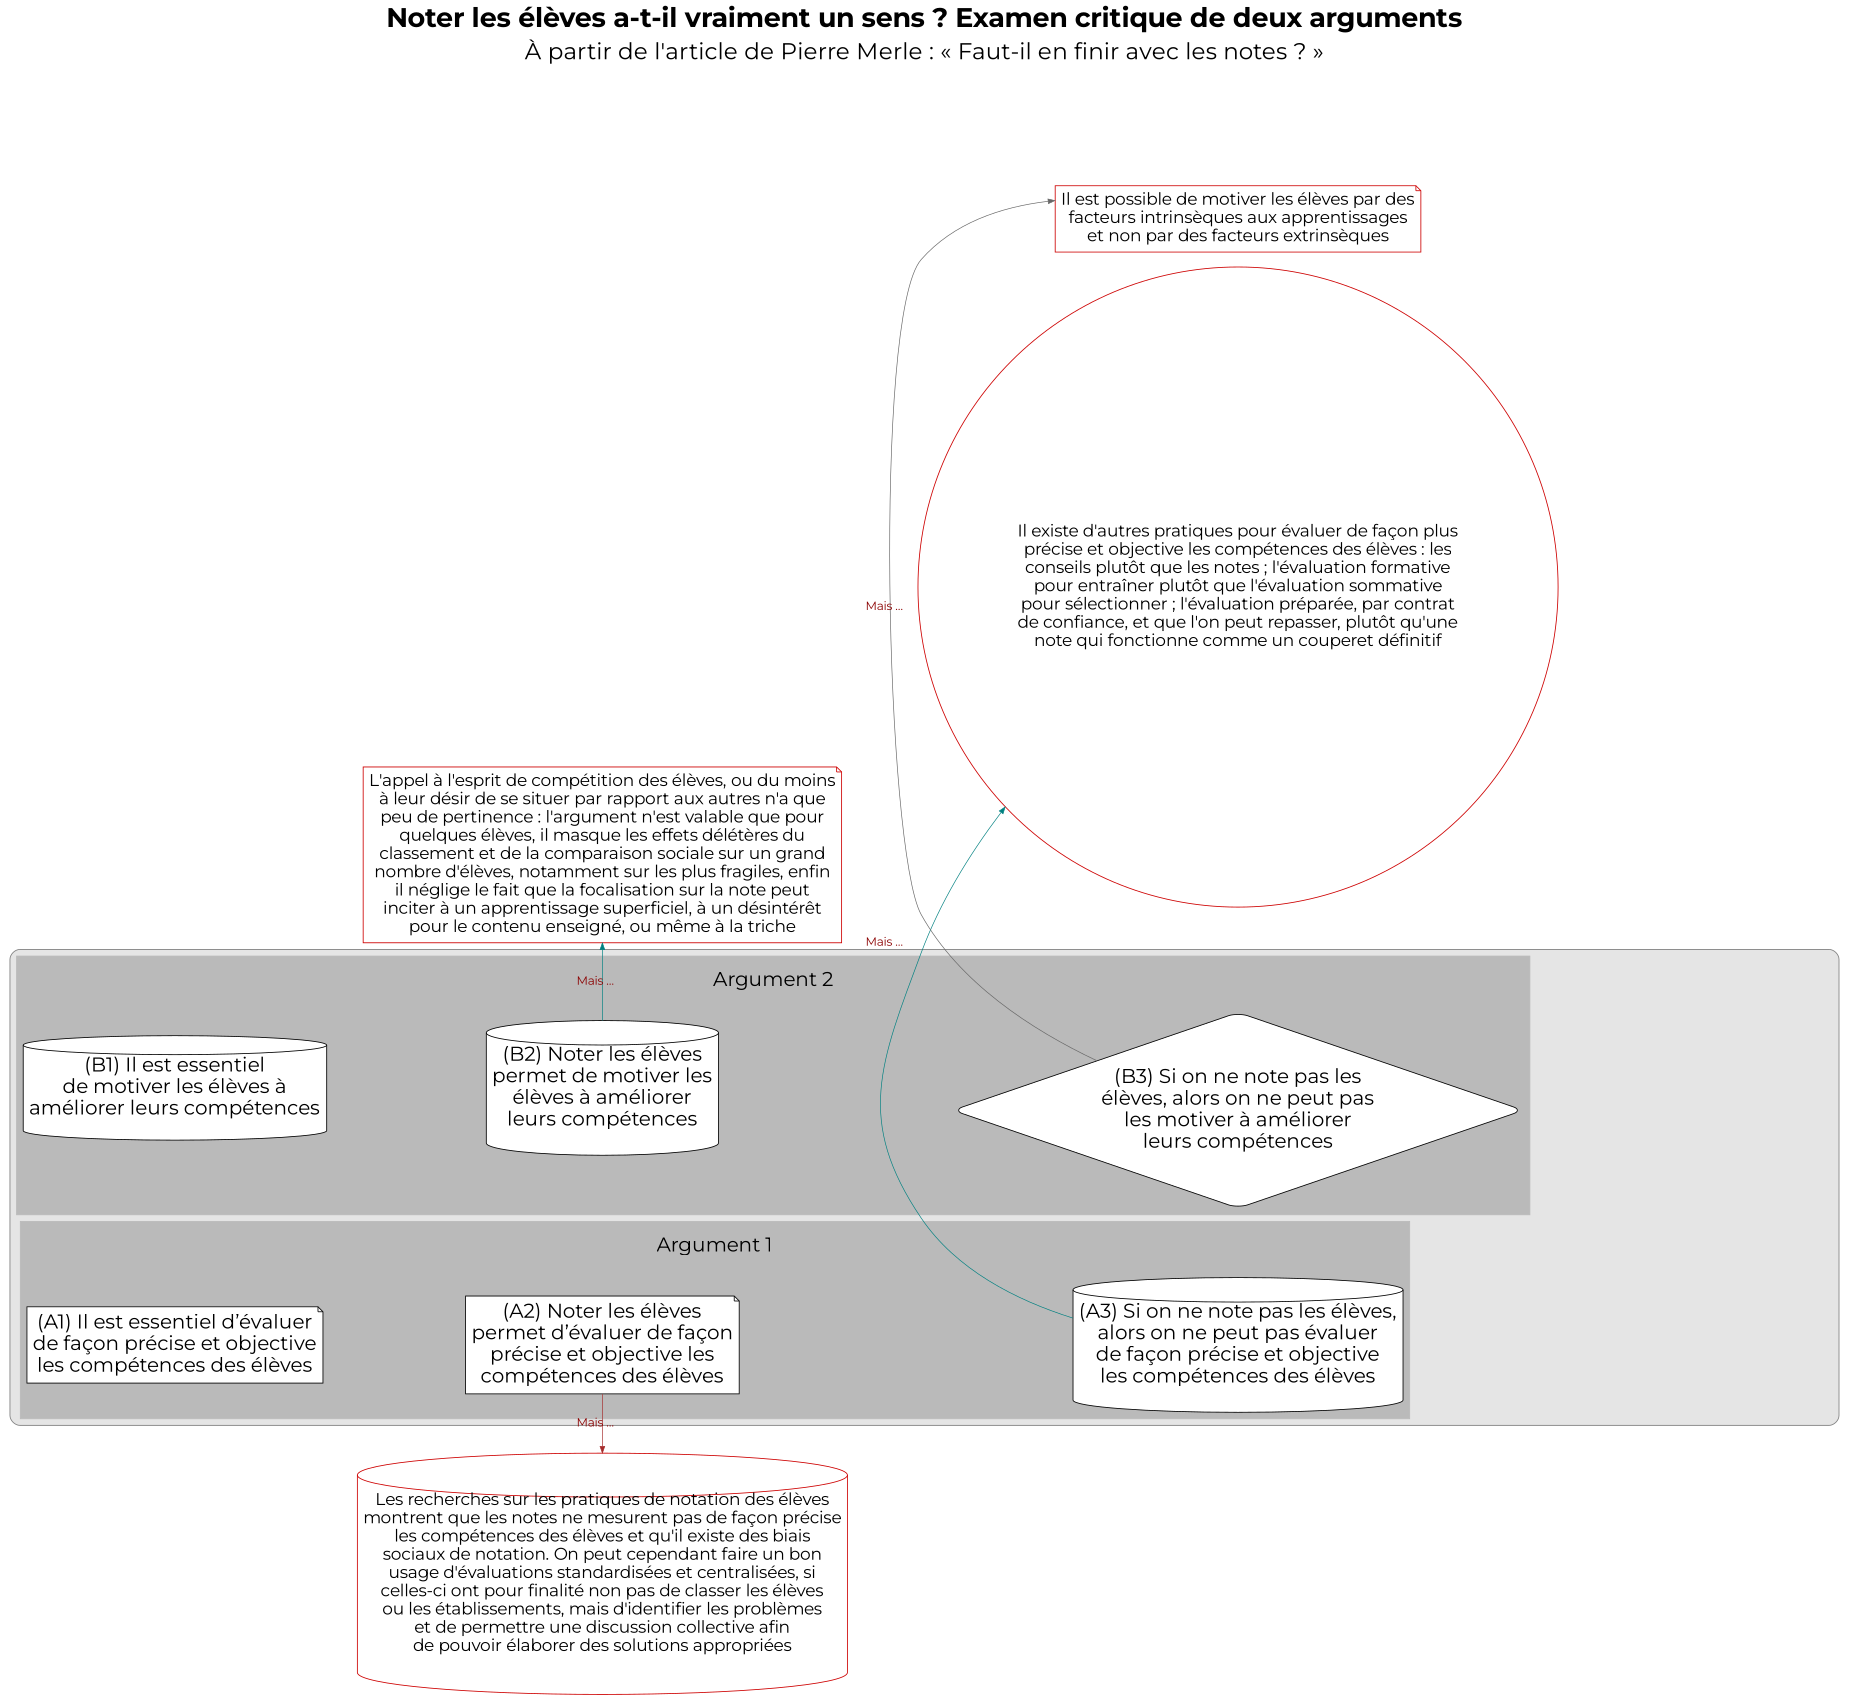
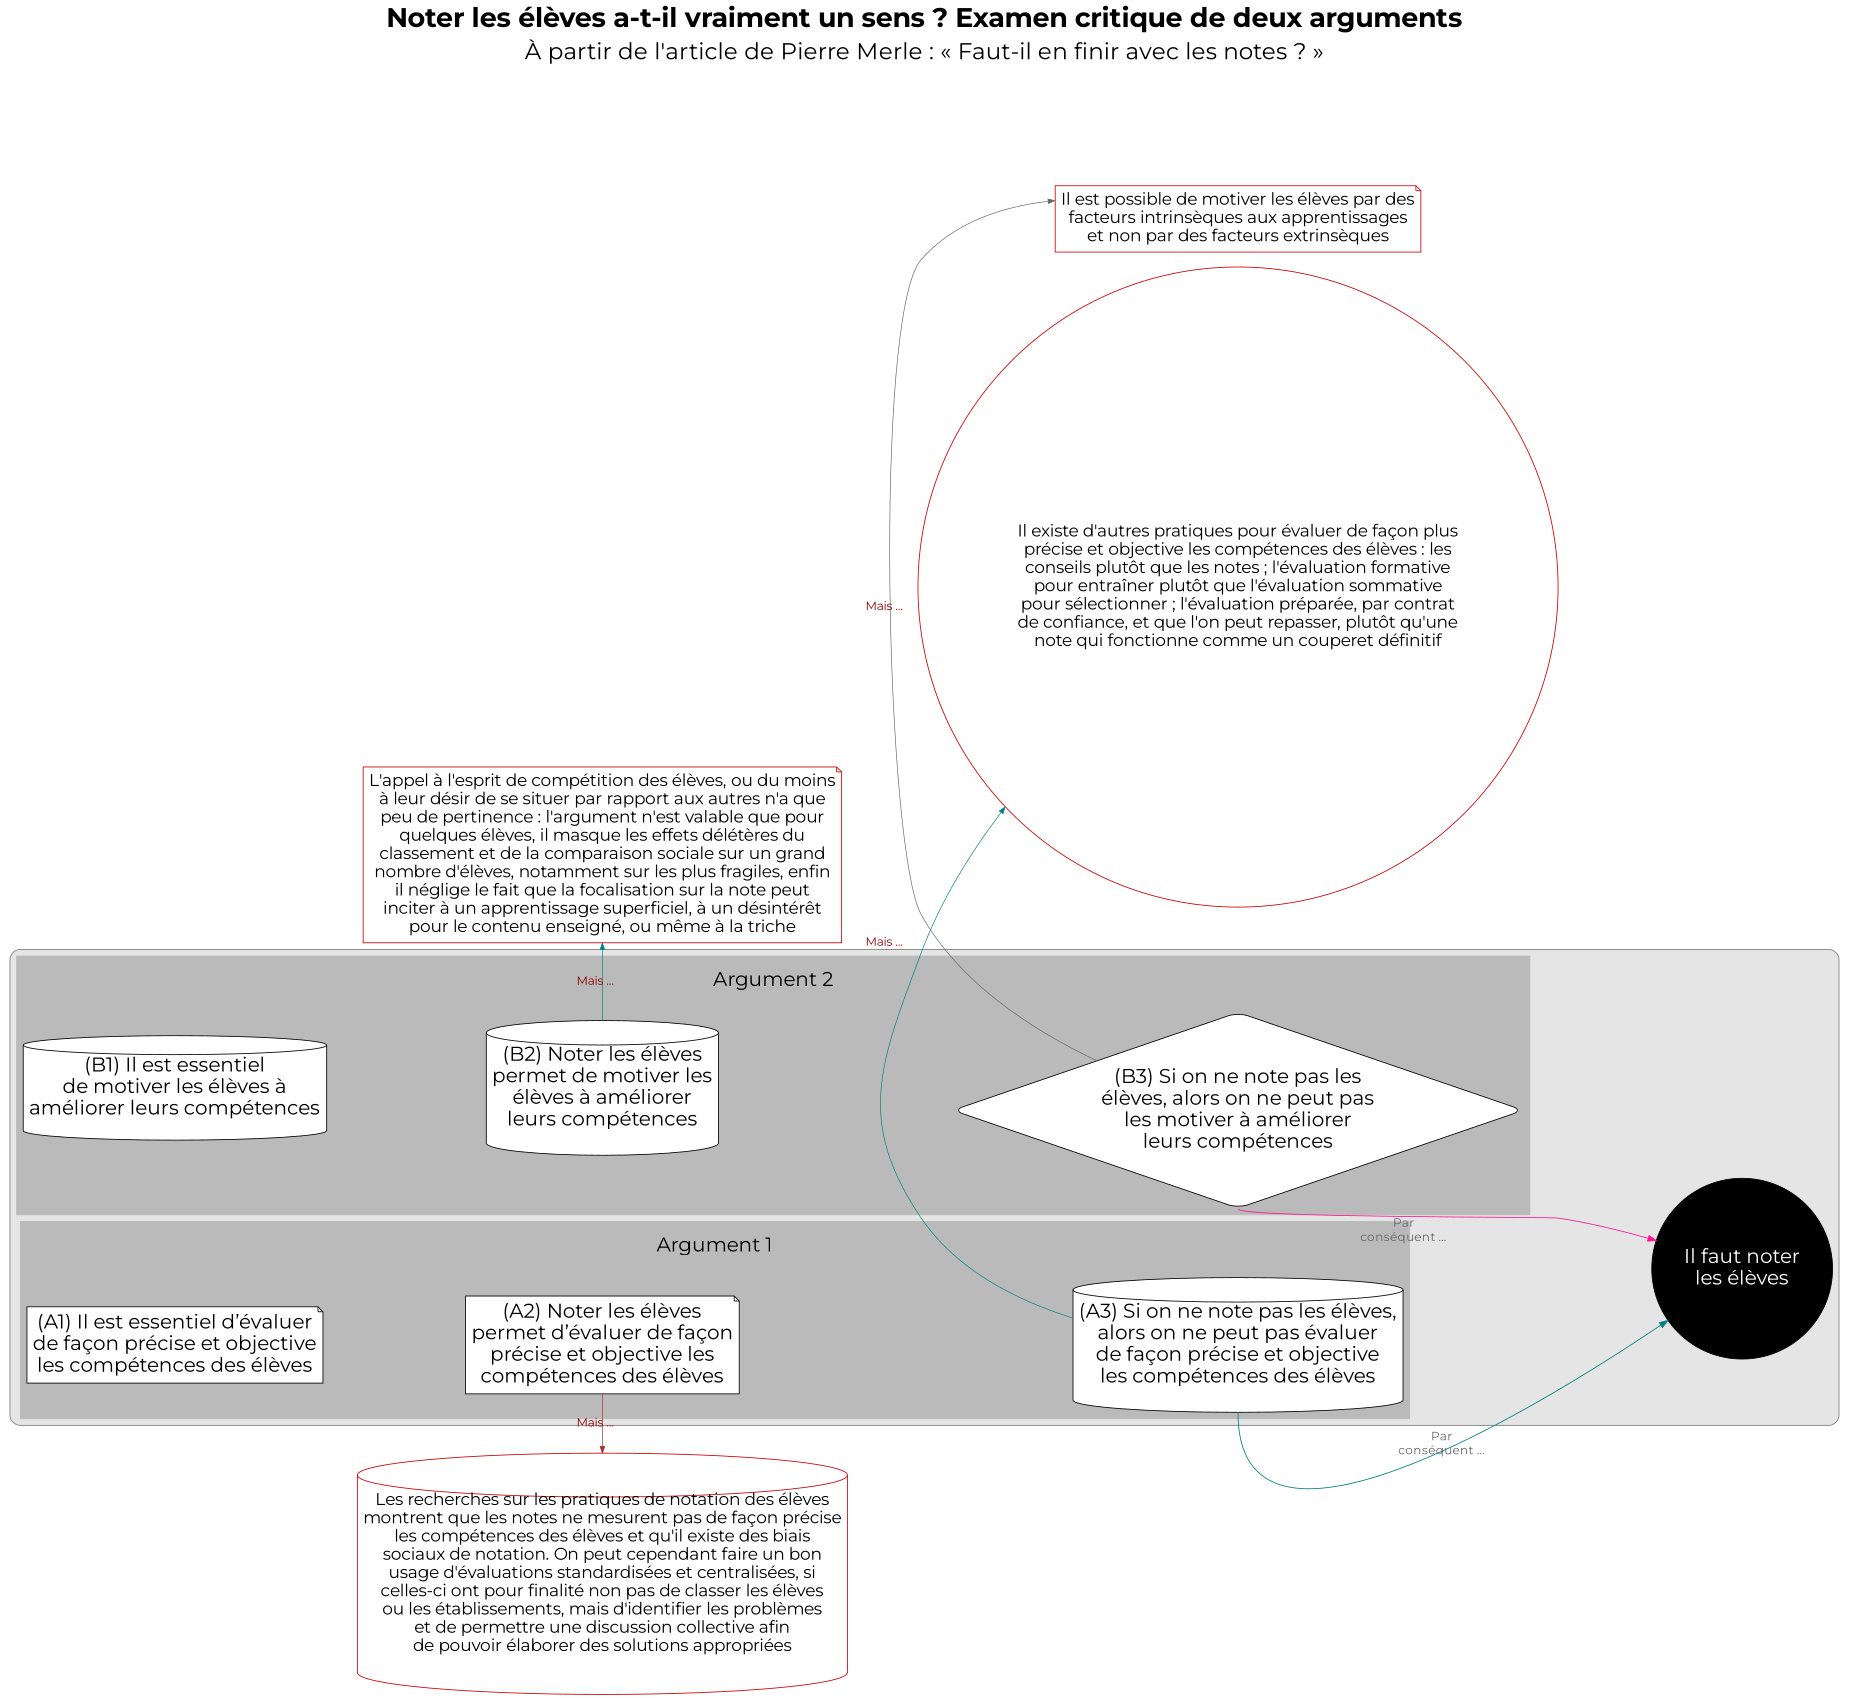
node "Il faut noter les élèves": added
